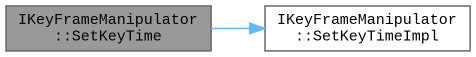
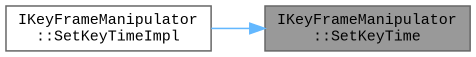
edge "IKeyFrameManipulator ::SetKeyTime" -> "IKeyFrameManipulator ::SetKeyTimeImpl": reversed
